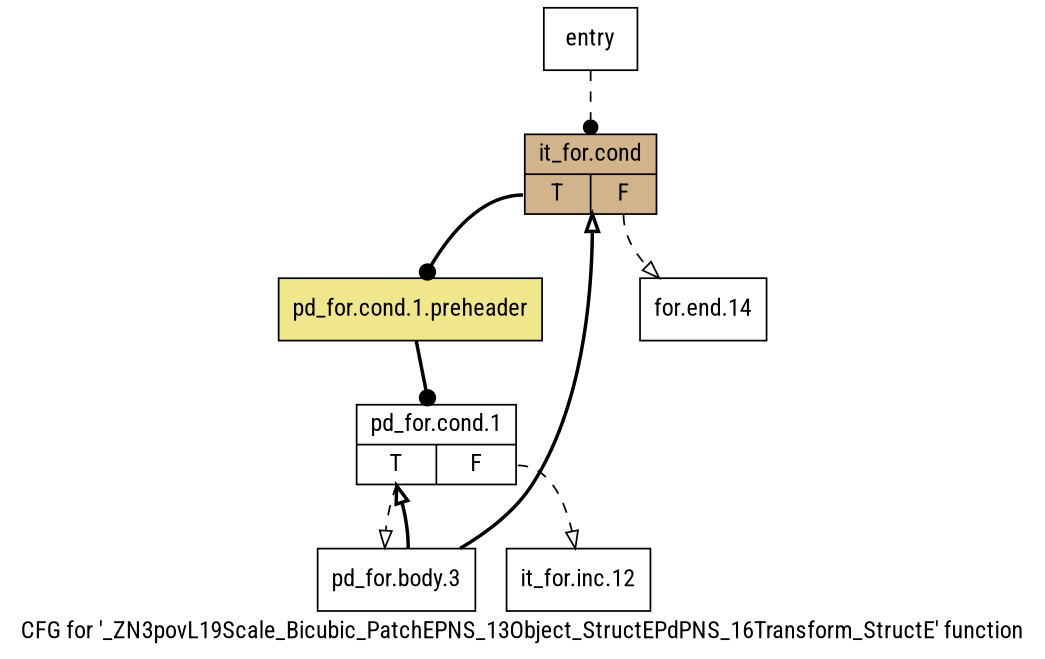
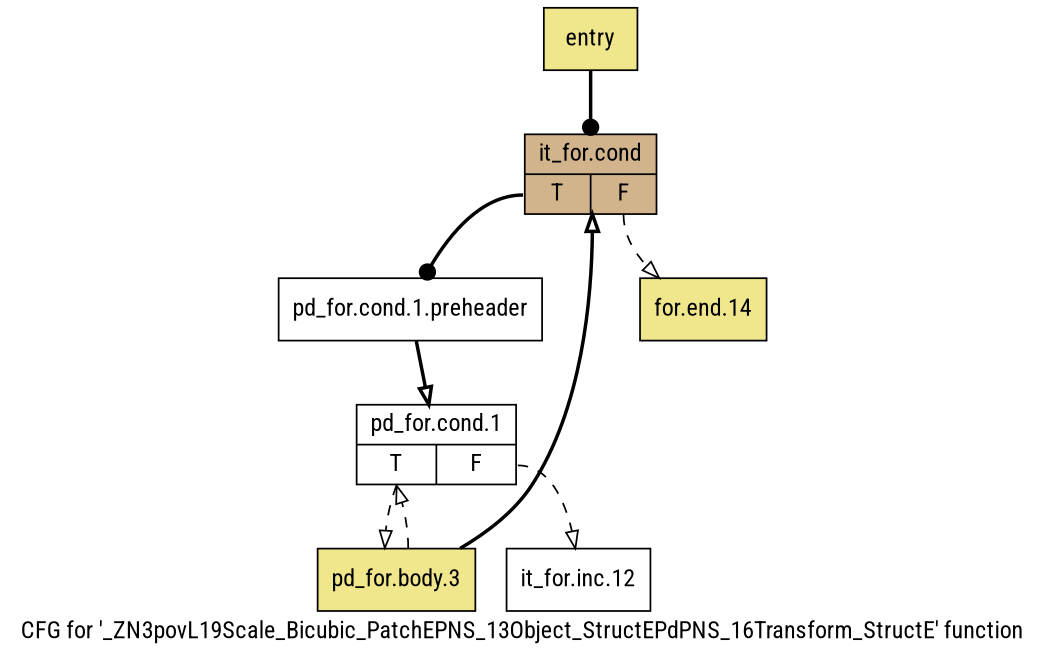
node "entry": fillcolor white -> khaki
edge "entry" -> "it_for.cond": style dashed -> bold
node "pd_for.cond.1.preheader": fillcolor khaki -> white
node "for.end.14": fillcolor white -> khaki
edge "pd_for.cond.1.preheader" -> "pd_for.cond.1": arrowhead dot -> onormal
edge "pd_for.body.3" -> "pd_for.cond.1": style bold -> dashed
node "pd_for.body.3": fillcolor white -> khaki
